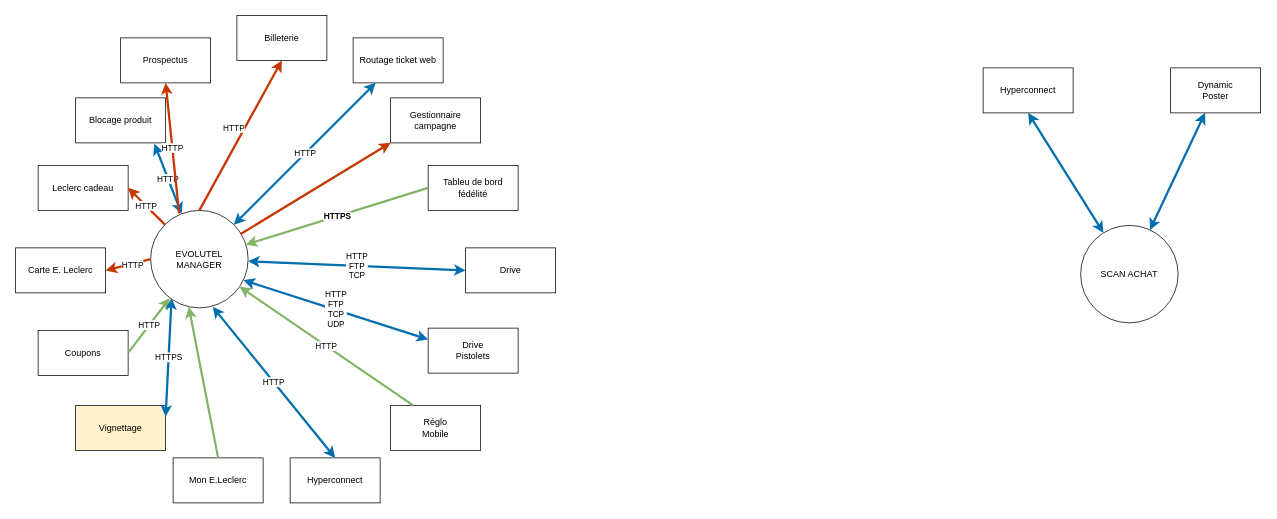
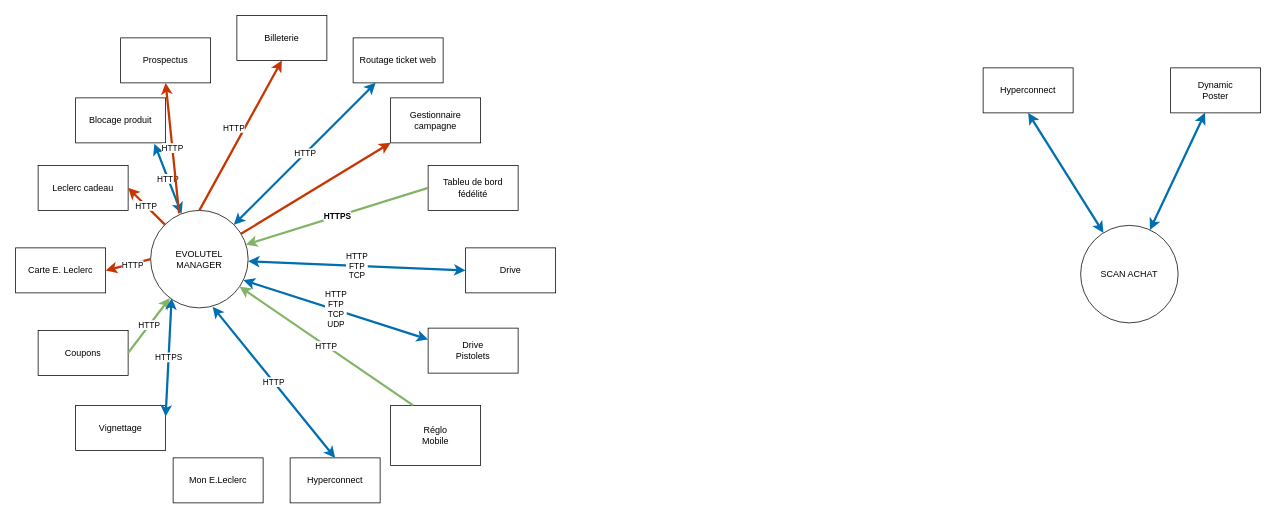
edge "Mon E.Leclerc" -> "EVOLUTEL MANAGER": removed
node "Vignettage": fillcolor #fff2cc -> #ffffff
node "Réglo Mobile": size 90x45 -> 90x60
